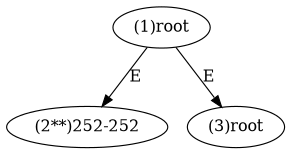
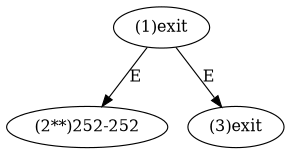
node "(1)root": label "(1)root" -> "(1)exit"
node "(3)root": label "(3)root" -> "(3)exit"
